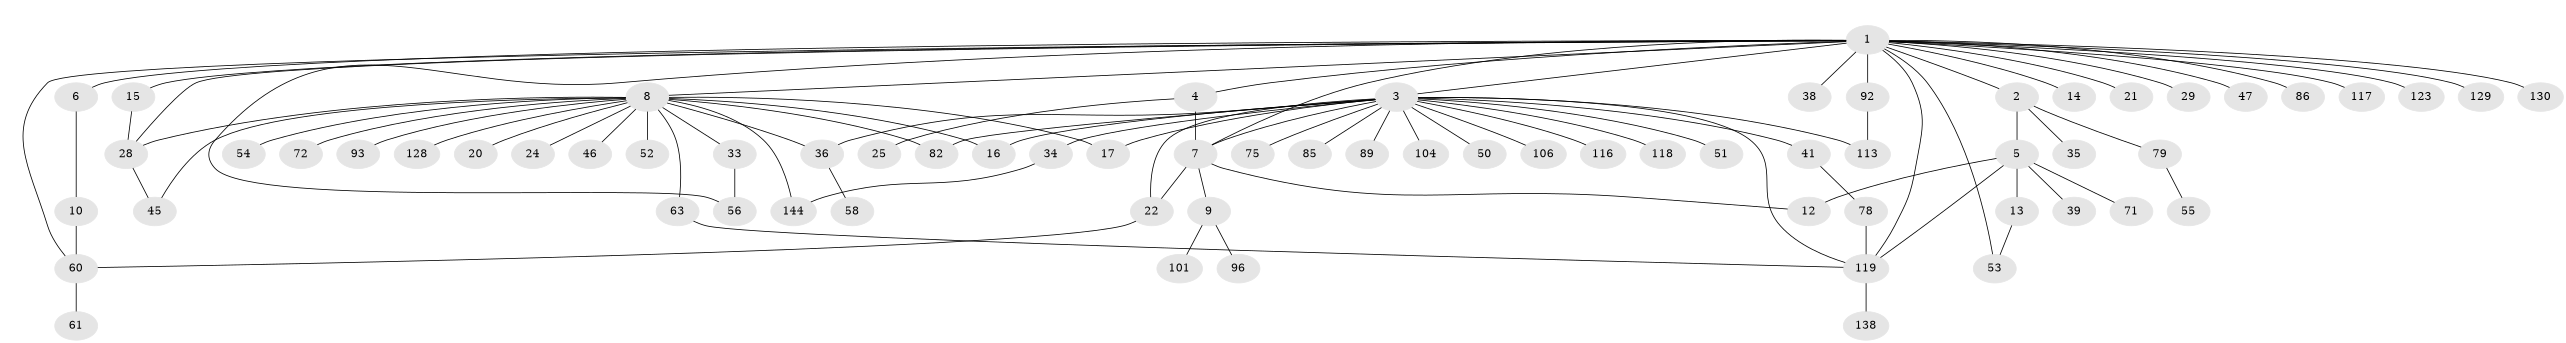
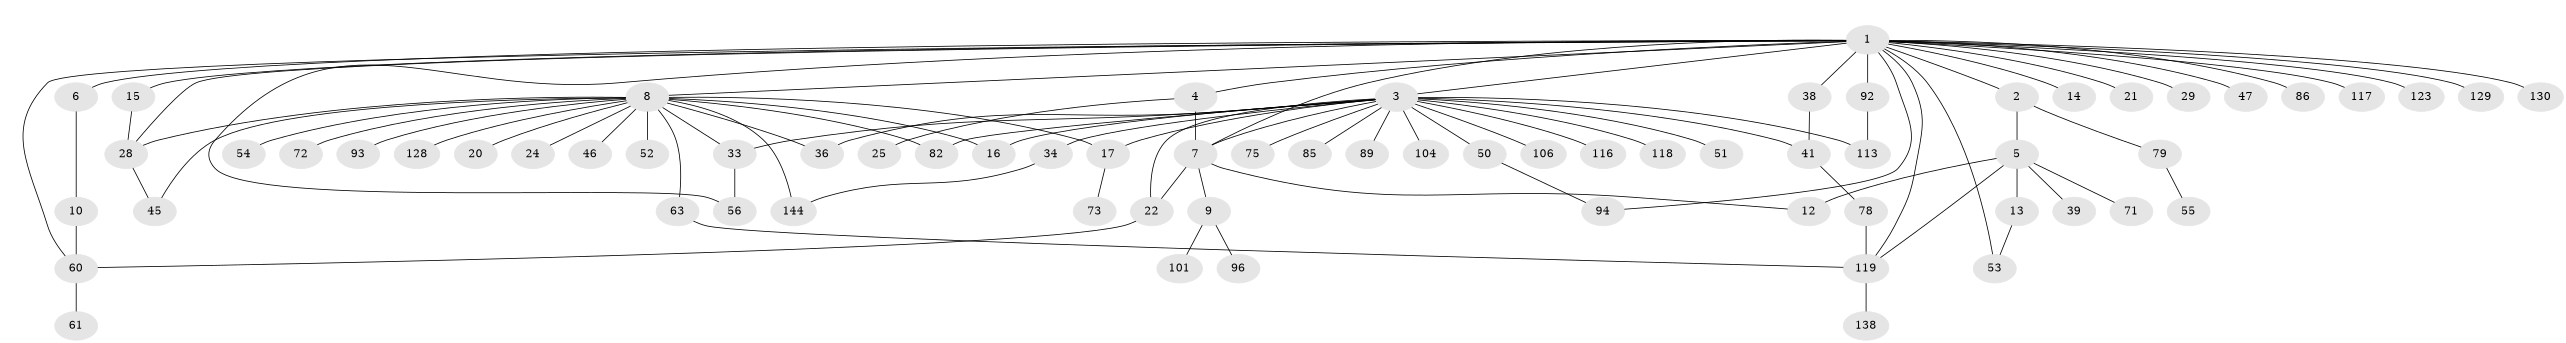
edge "38" -- "41": added
edge "3" -- "119": now "3" -- "33"
node "35": removed
node "58": removed
node "73": added
node "94": added
